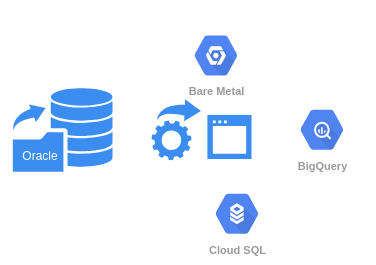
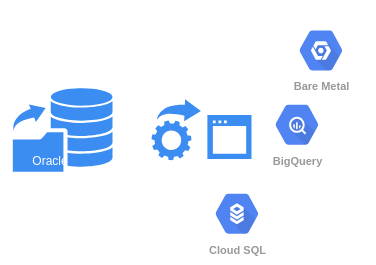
node "Bare Metal": moved (216, 56) -> (321, 51)
node "BigQuery": moved (322, 130) -> (297, 125)
node "Oracle": moved (41, 157) -> (51, 162)
